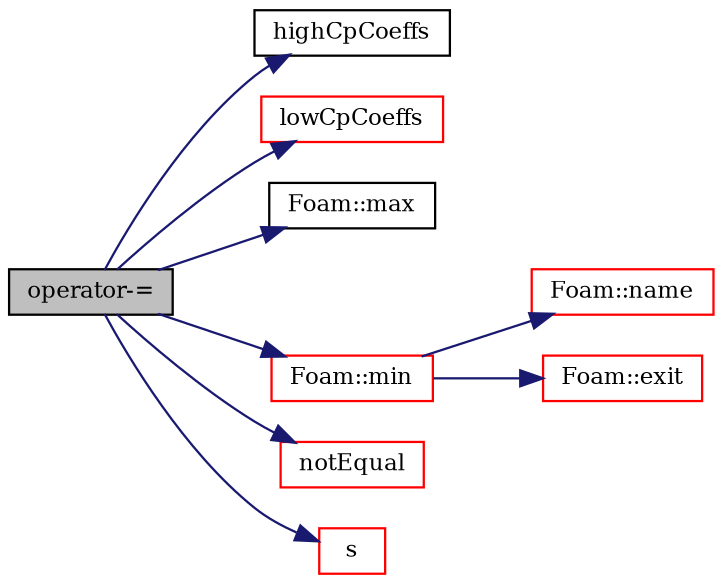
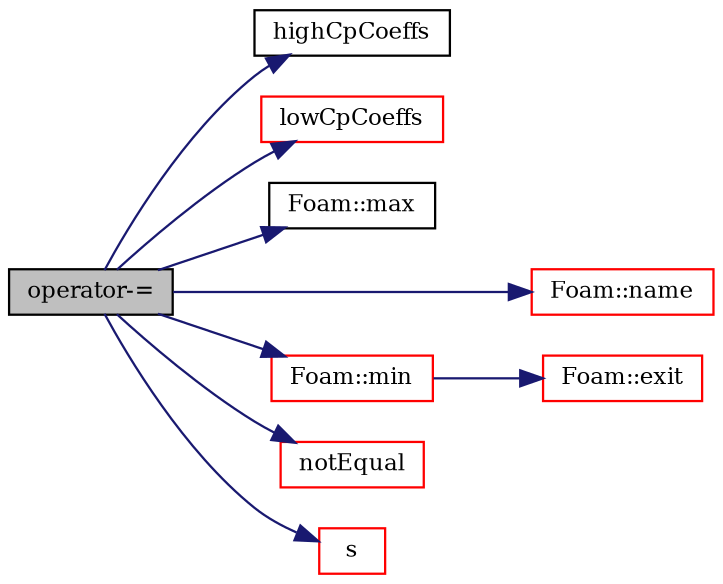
edge "Foam::min" -> "Foam::name": now "operator-=" -> "Foam::name"
